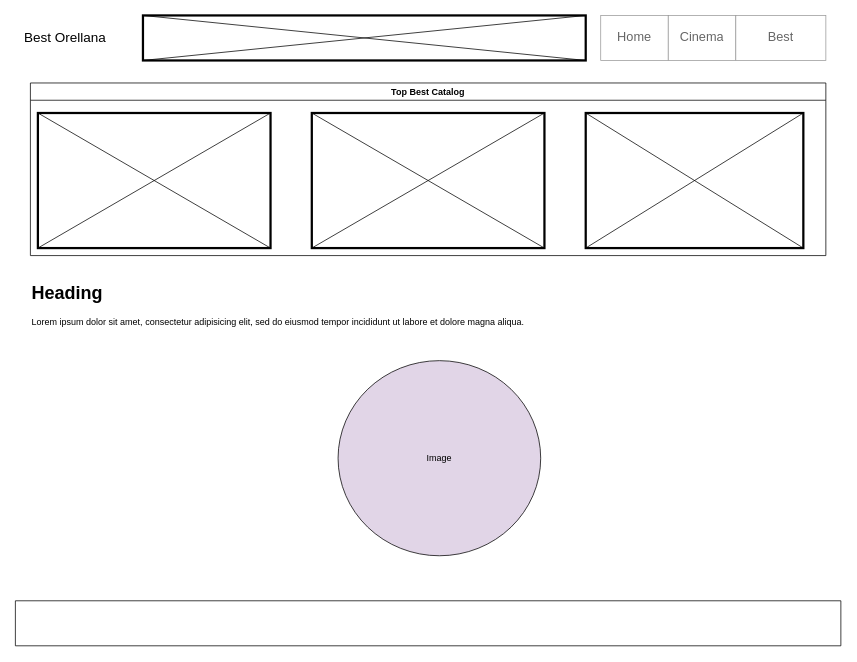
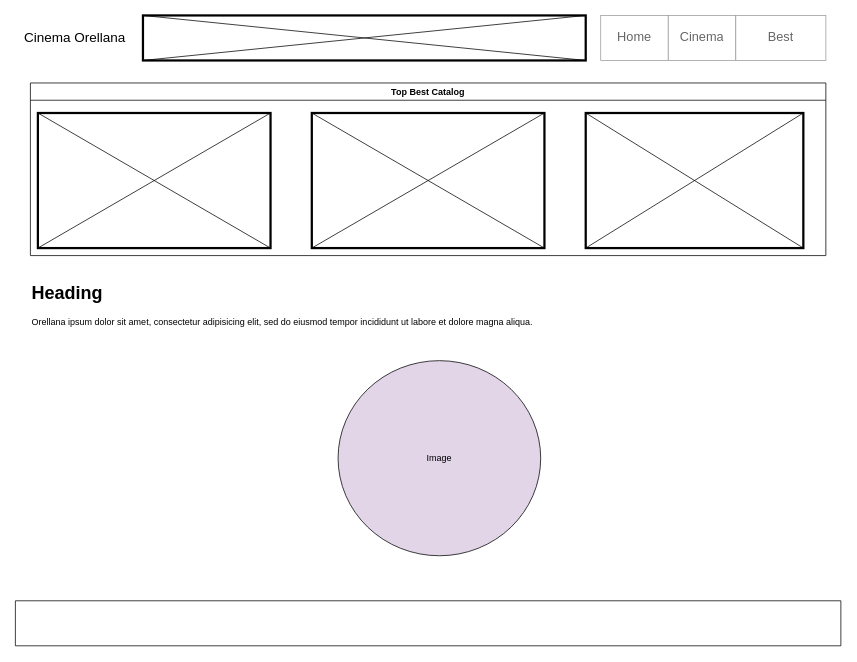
node "Best Orellana": label "Best Orellana" -> "Cinema Orellana"
node "HeadingLorem ipsum dolor sit amet, consectetur adipisicing elit, sed do eiusmod tempor incididunt ut labore et dolore magna aliqua.": label "HeadingLorem ipsum dolor sit amet, consectetur adipisicing elit, sed do eiusmod tempor incididunt ut labore et dolore magna aliqua." -> "HeadingOrellana ipsum dolor sit amet, consectetur adipisicing elit, sed do eiusmod tempor incididunt ut labore et dolore magna aliqua."
